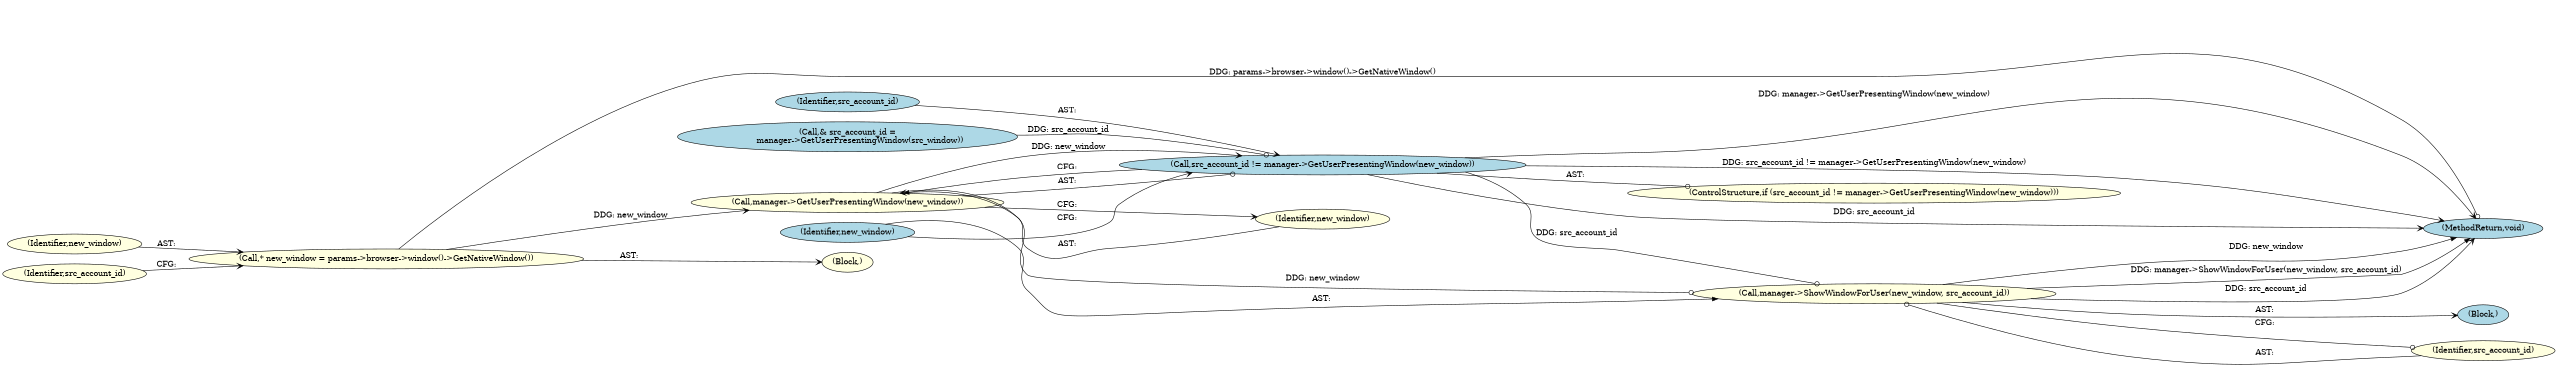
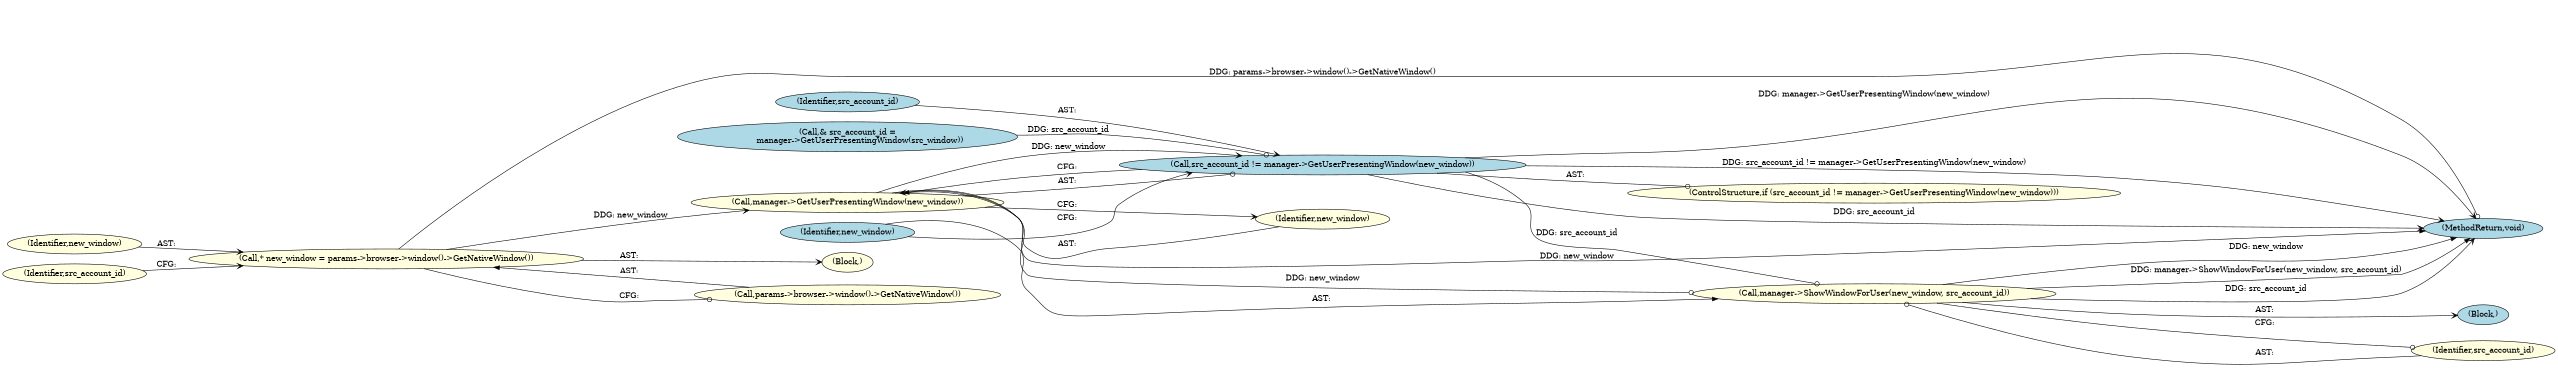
edge "(Call,manager->GetUserPresentingWindow(new_window))" -> "(MethodReturn,void)": added, label "DDG: new_window"
node "(Call,params->browser->window()->GetNativeWindow())": added
